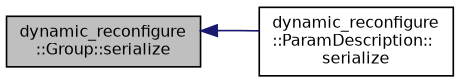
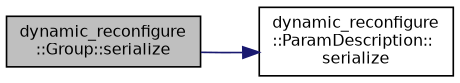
edge "dynamic_reconfigure ::ParamDescription:: serialize" -> "dynamic_reconfigure ::Group::serialize": reversed
